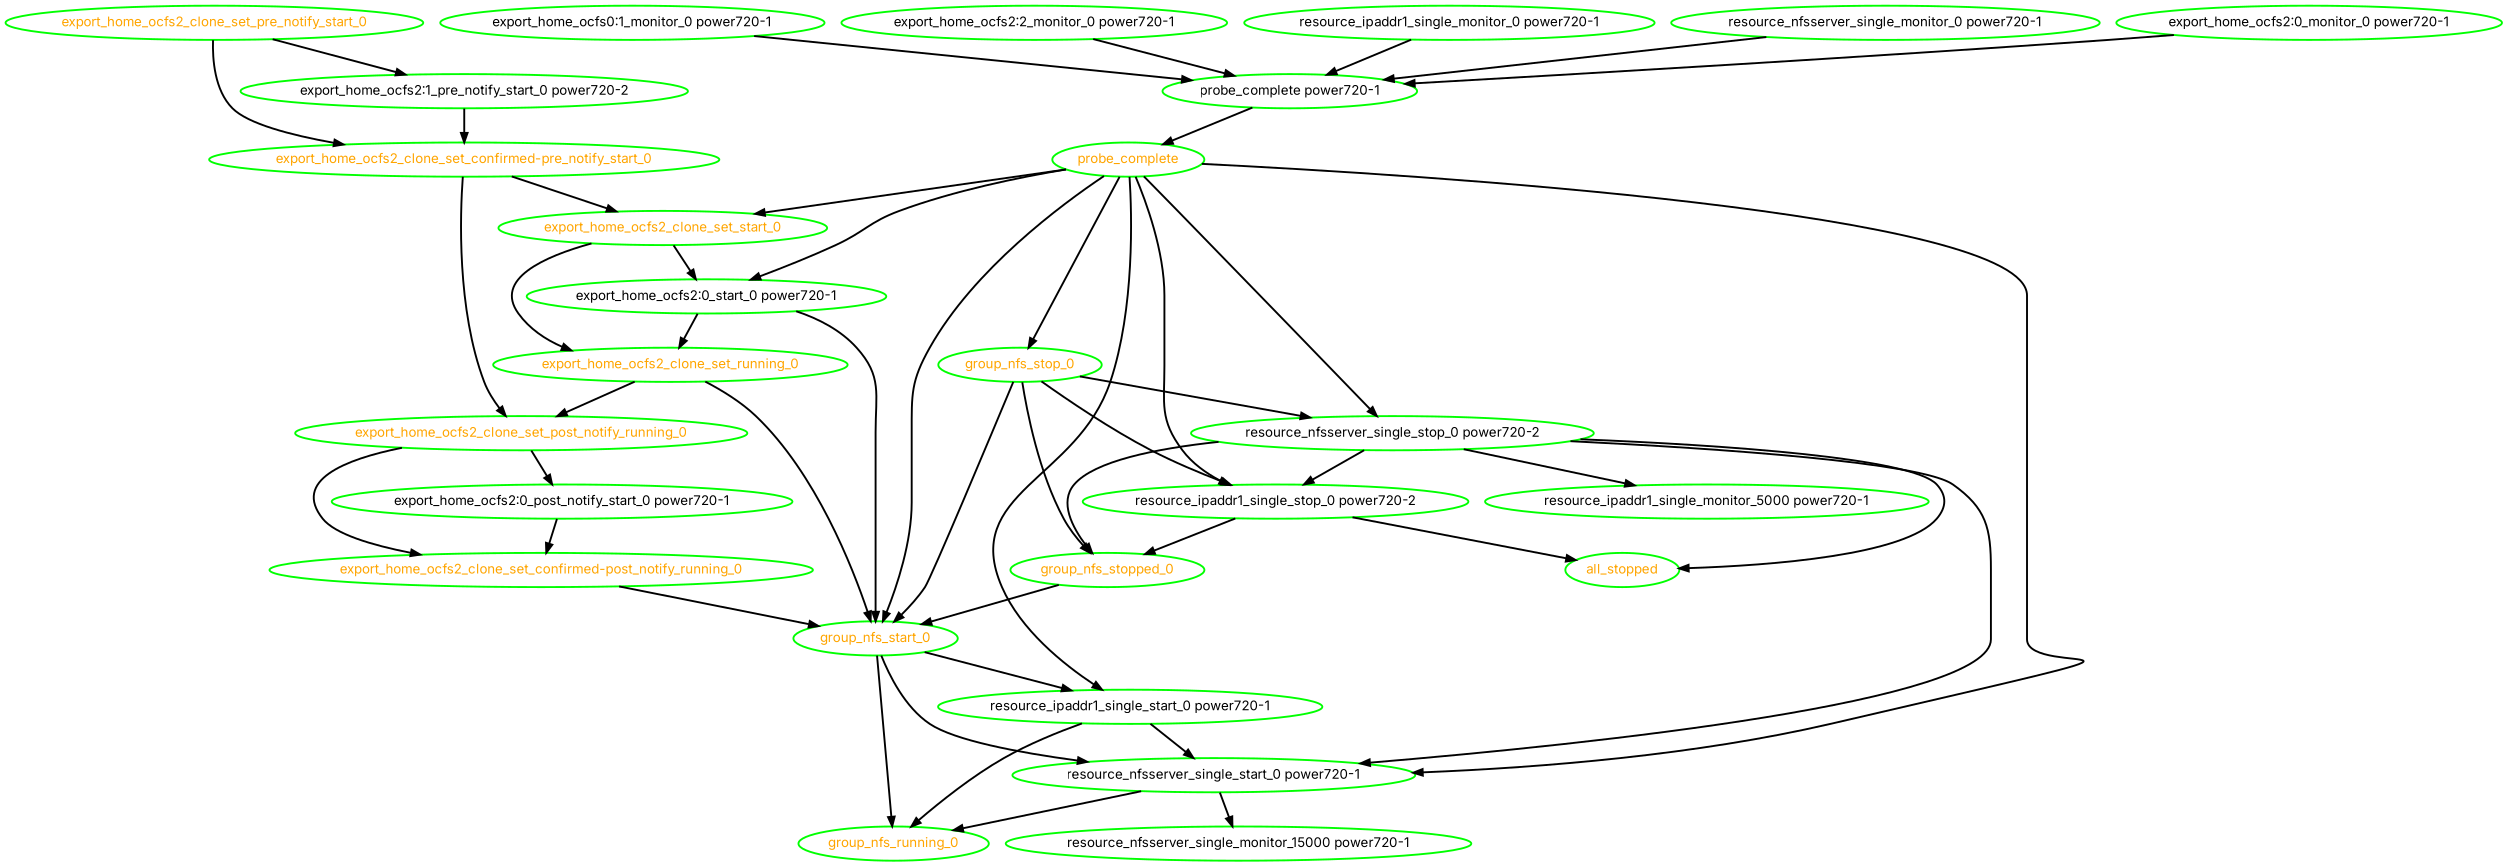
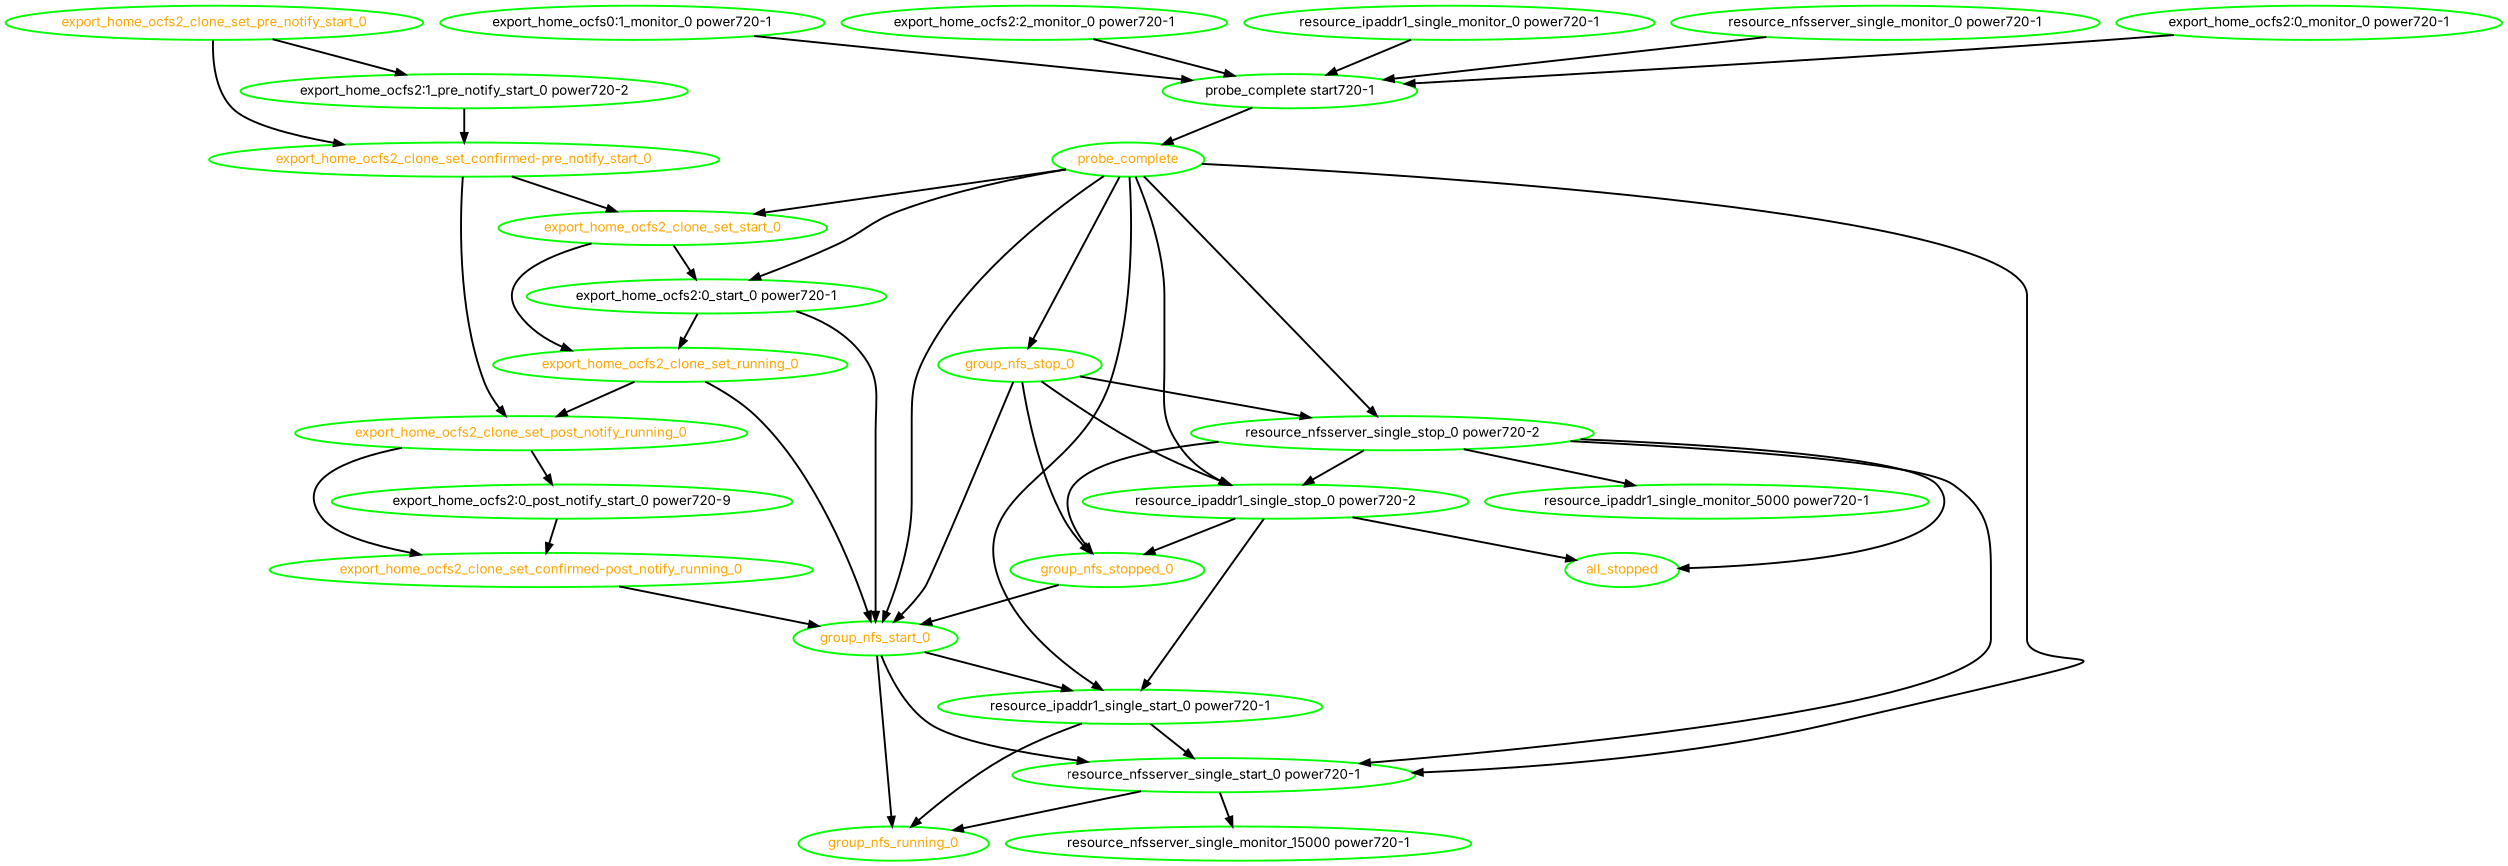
node "probe_complete power720-1": label "probe_complete power720-1" -> "probe_complete start720-1"
node "export_home_ocfs2:0_post_notify_start_0 power720-1": label "export_home_ocfs2:0_post_notify_start_0 power720-1" -> "export_home_ocfs2:0_post_notify_start_0 power720-9"
edge "resource_ipaddr1_single_stop_0 power720-2" -> "resource_ipaddr1_single_start_0 power720-1": added
